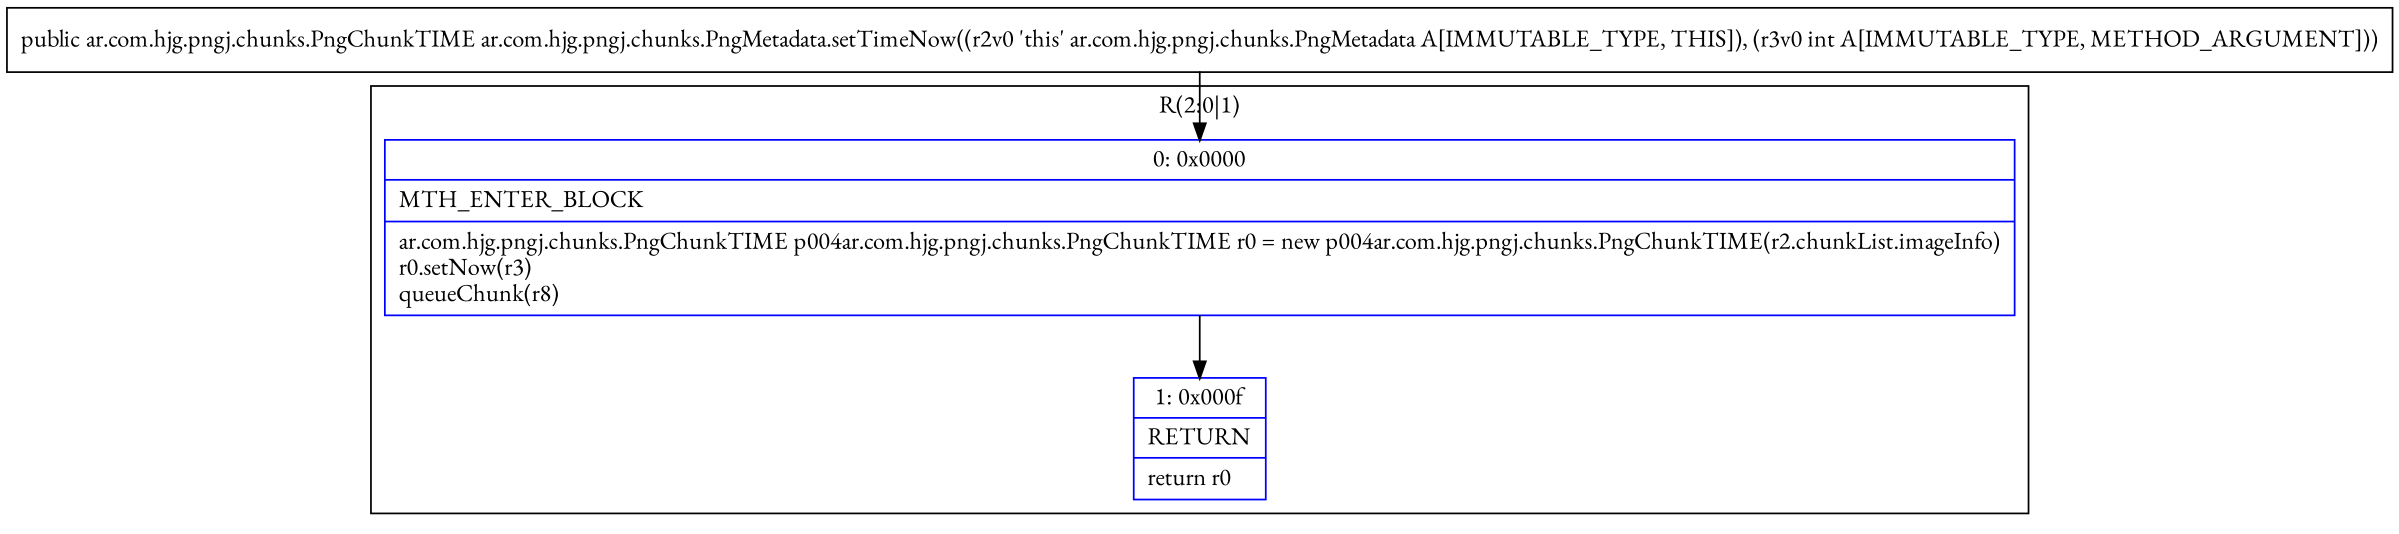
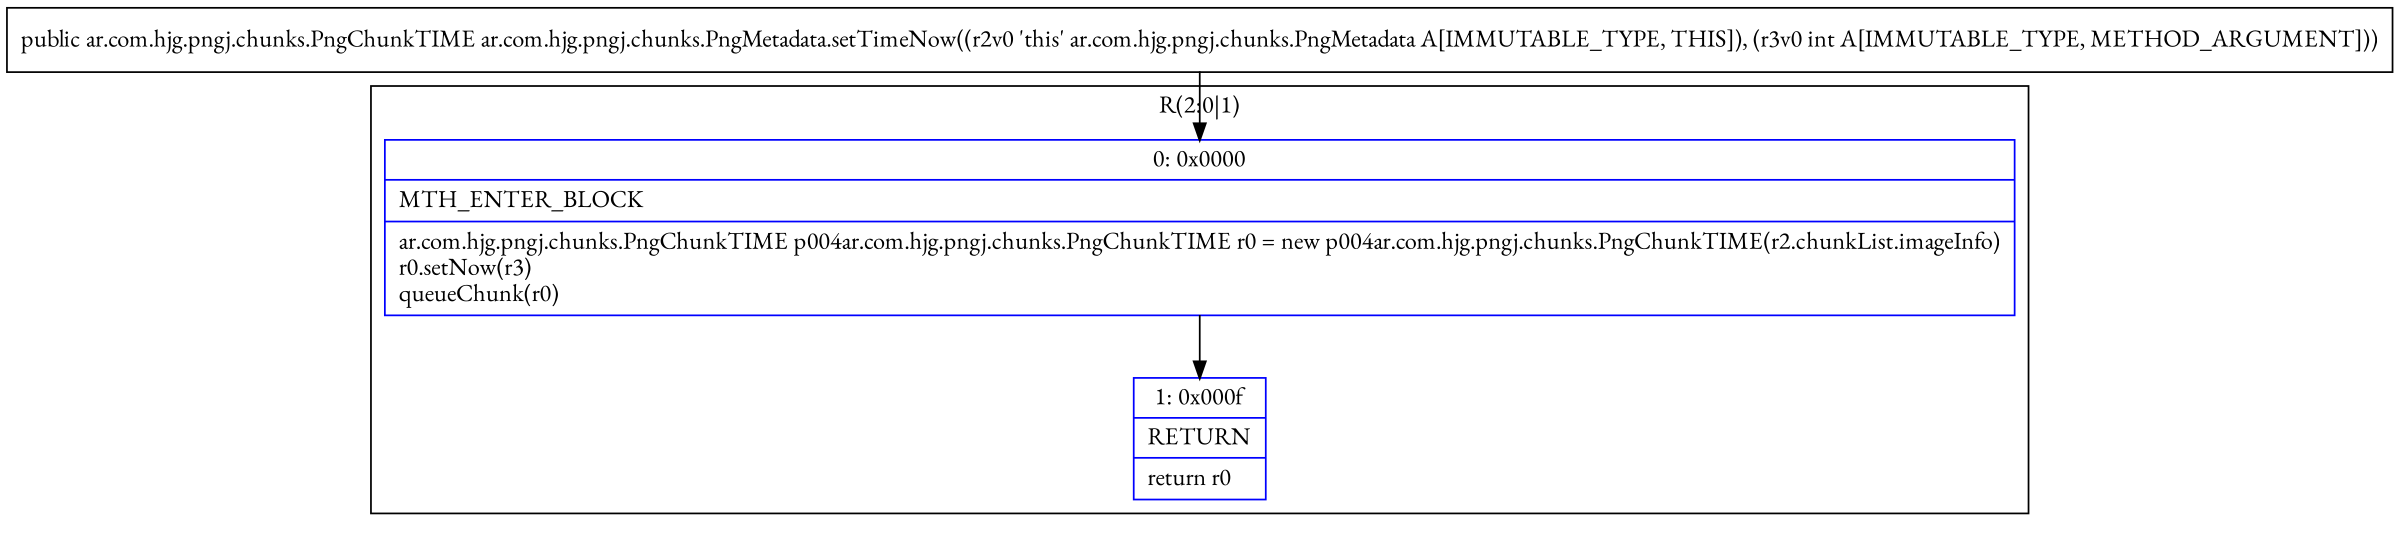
node "0: 0x0000": text "queueChunk(r8)" -> "queueChunk(r0)"
